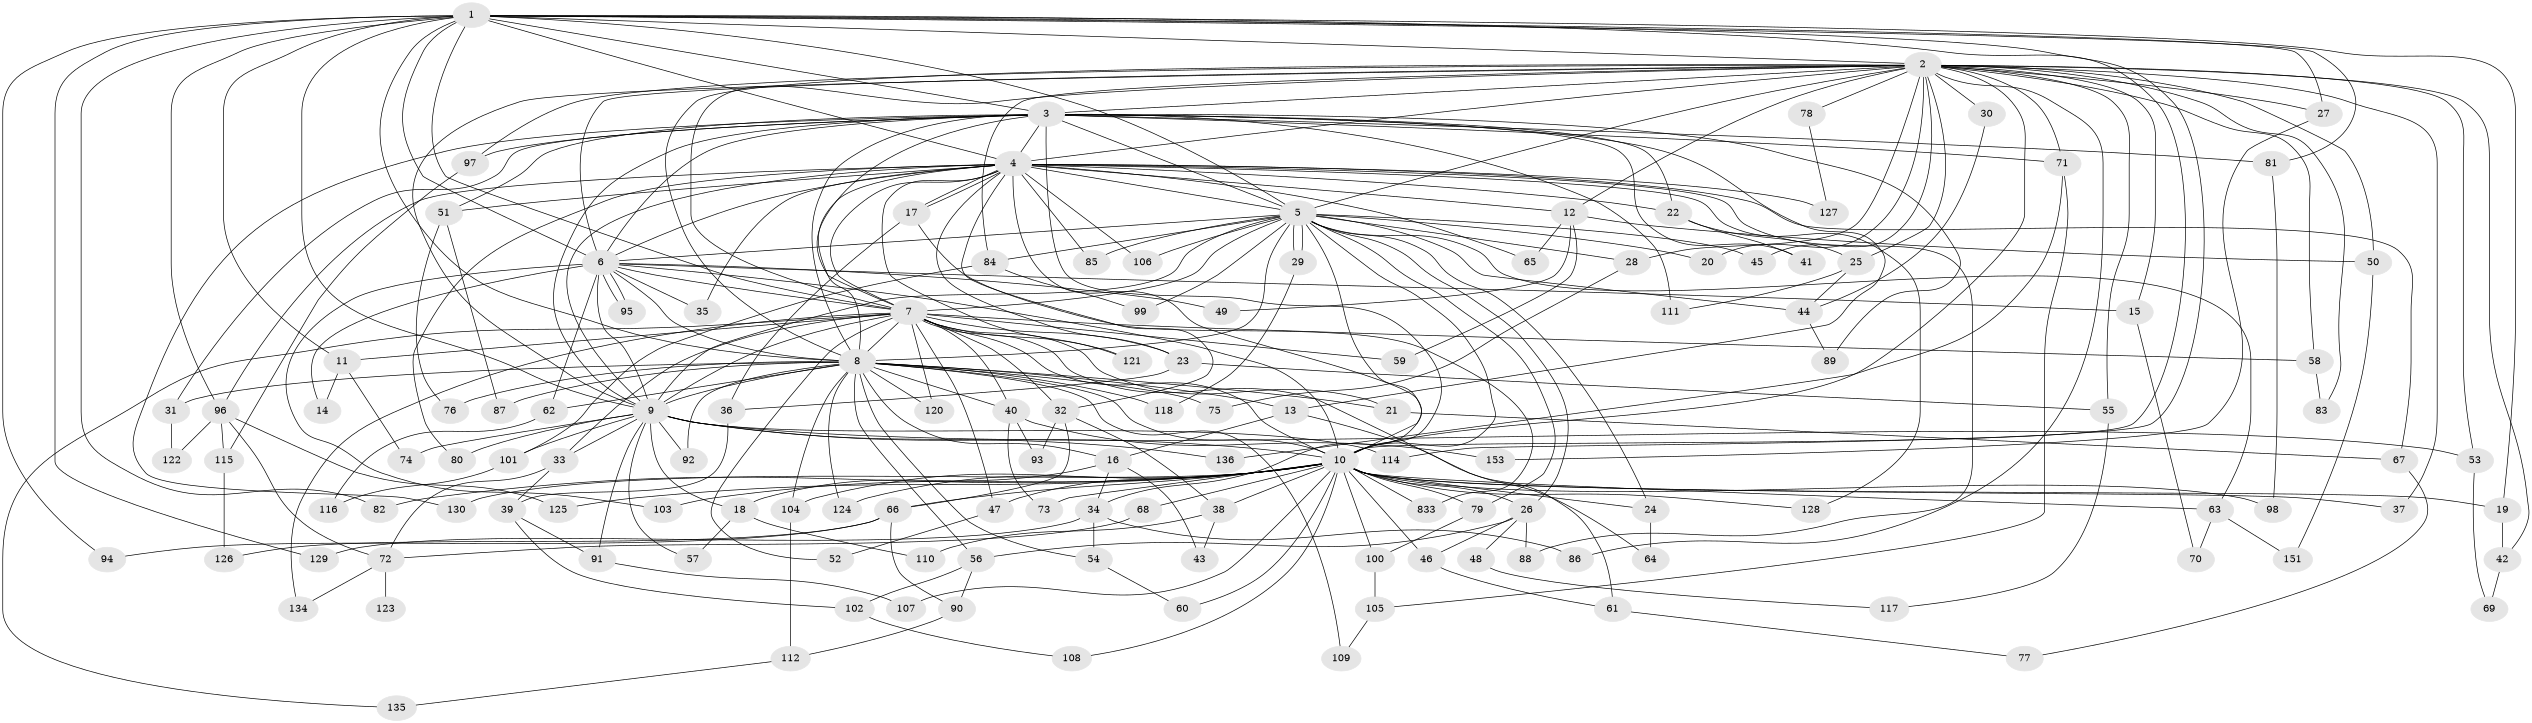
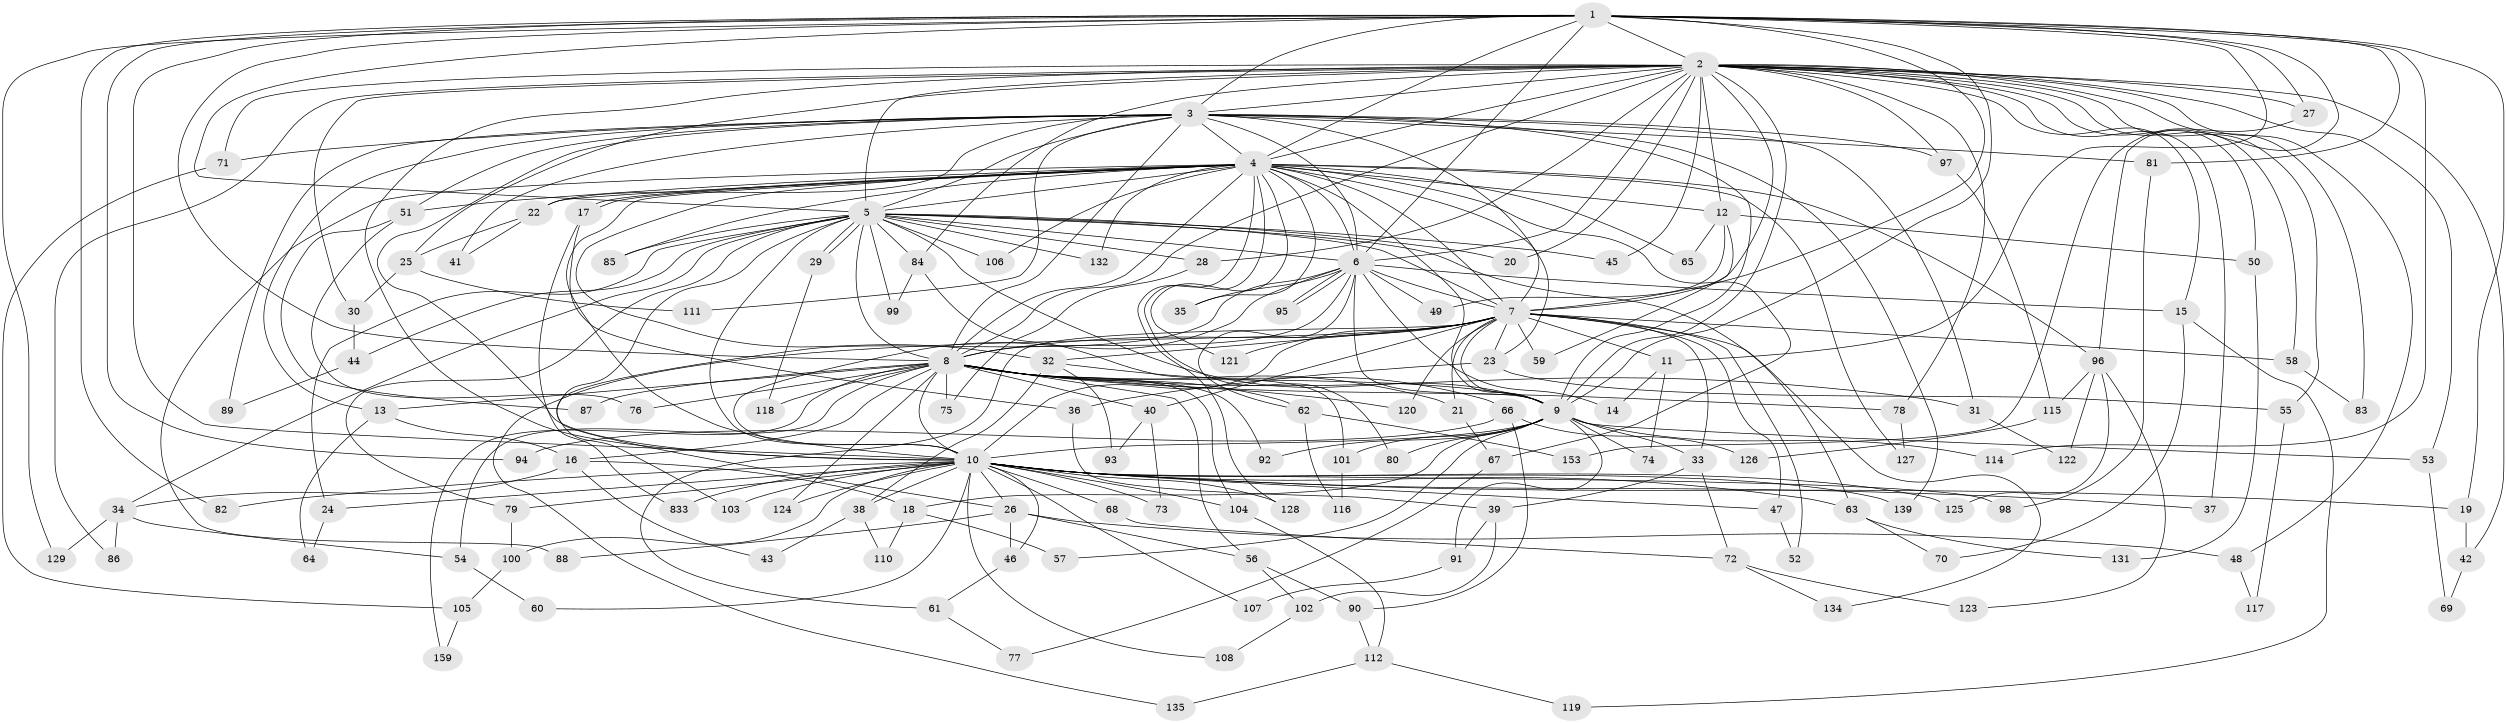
edge "2" -- "48": added
node "132": added
edge "25" -- "44": now "25" -- "30"
edge "8" -- "78": added
edge "40" -- "153": now "62" -- "153"
node "136": removed
edge "10" -- "66": removed
edge "96" -- "72": now "96" -- "123"
node "130": label "130" -> "139"
node "151": label "151" -> "131"
node "109": label "109" -> "159"
node "119": added
